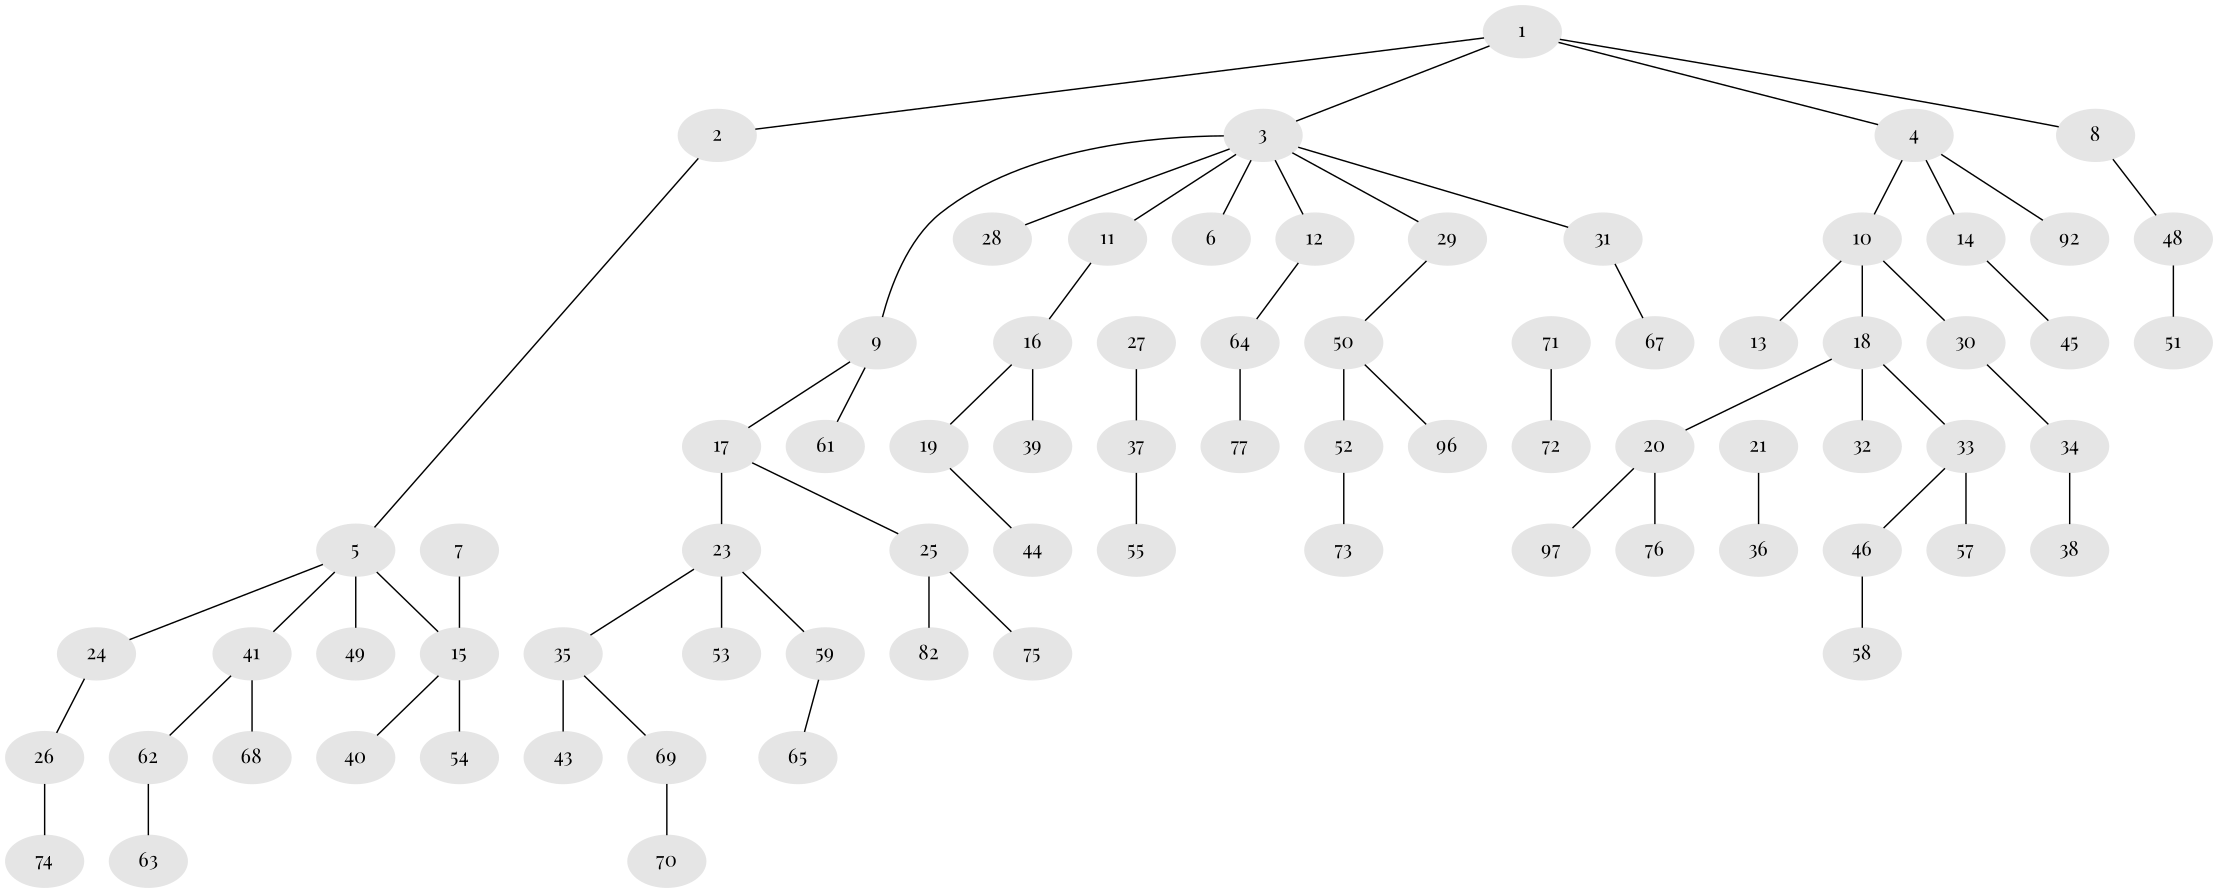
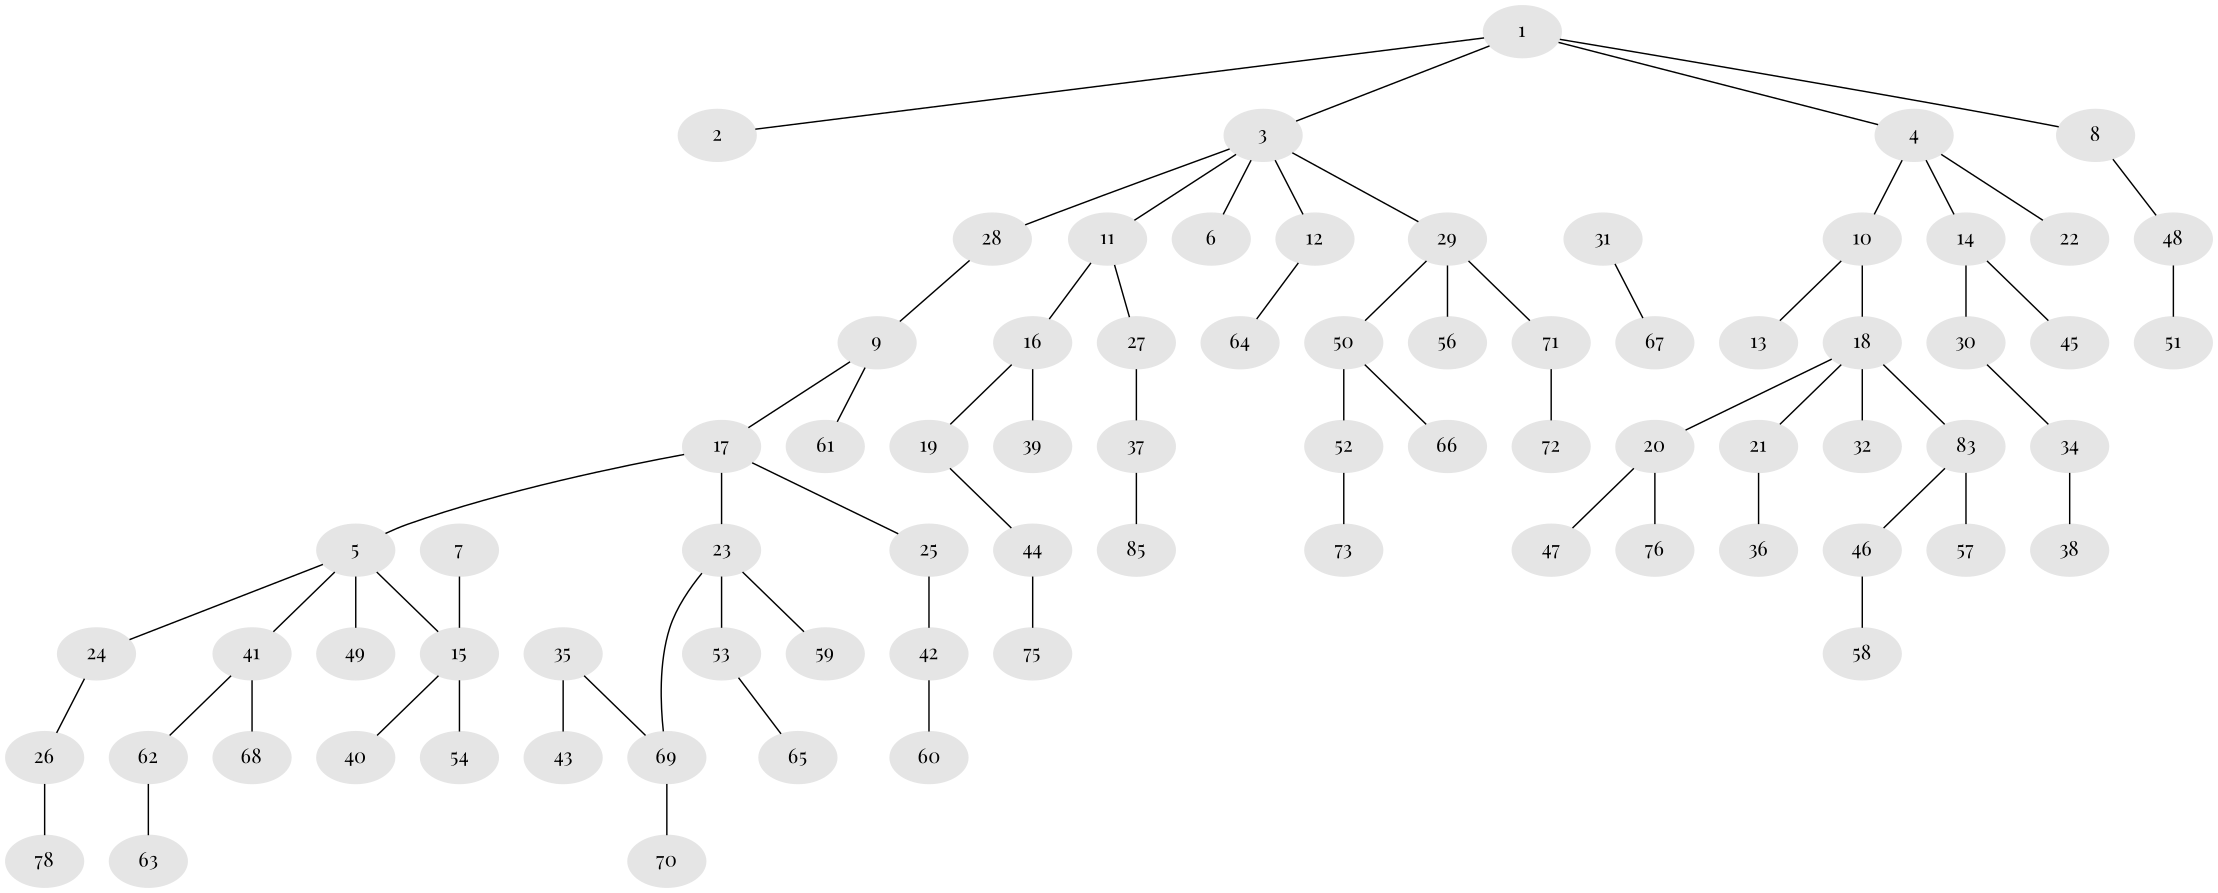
edge "3" -- "9": now "28" -- "9"
edge "3" -- "31": removed
node "92": label "92" -> "22"
edge "11" -- "27": added
edge "29" -- "71": added
edge "10" -- "30": now "14" -- "30"
edge "2" -- "5": now "17" -- "5"
node "56": added
edge "18" -- "21": added
node "77": removed
node "96": label "96" -> "66"
node "33": label "33" -> "83"
node "55": label "55" -> "85"
node "97": label "97" -> "47"
edge "23" -- "35": now "23" -- "69"
edge "25" -- "75": now "44" -- "75"
node "82": label "82" -> "42"
edge "59" -- "65": now "53" -- "65"
node "60": added
node "74": label "74" -> "78"
